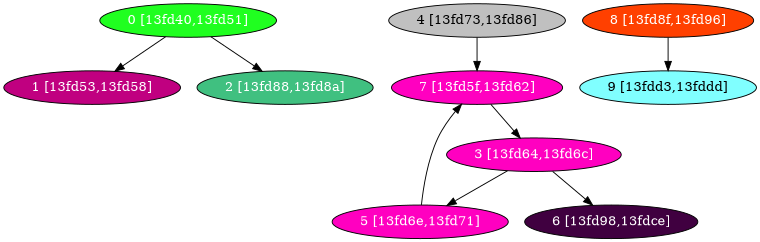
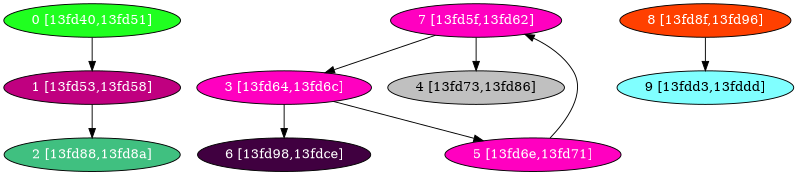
edge "4 [13fd73,13fd86]" -> "7 [13fd5f,13fd62]": reversed
edge "0 [13fd40,13fd51]" -> "2 [13fd88,13fd8a]": now "1 [13fd53,13fd58]" -> "2 [13fd88,13fd8a]"
